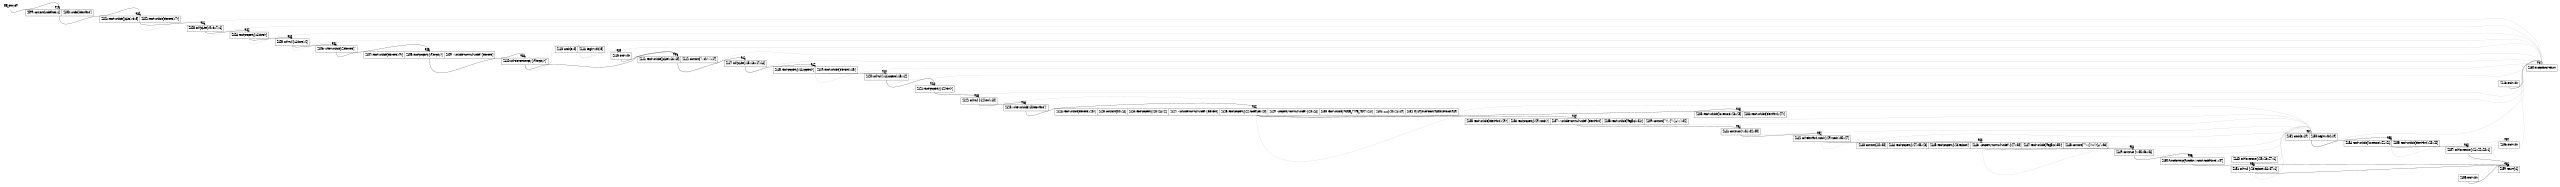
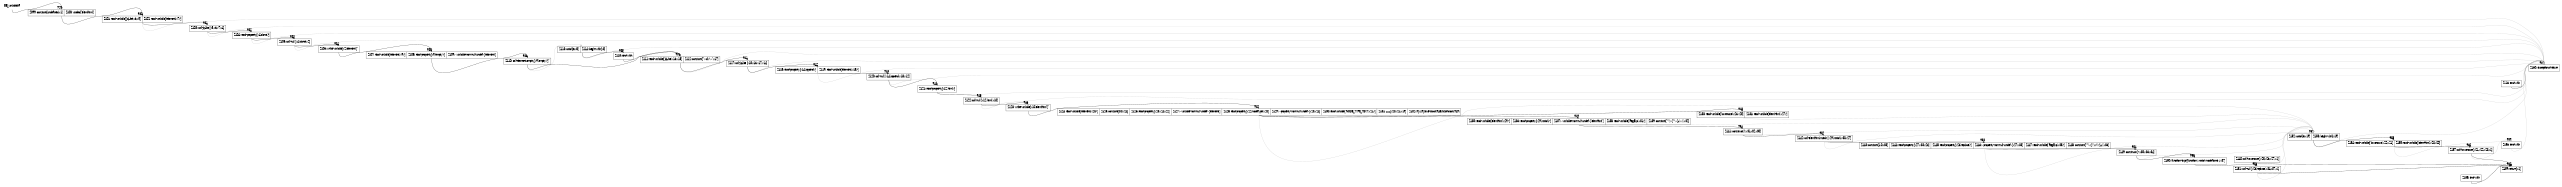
node "BB_entry69": label "BB_entry69" -> "BB_variable69"
edge "2113: catch[e,v8]" -> "2115: end-with": color gray -> black
